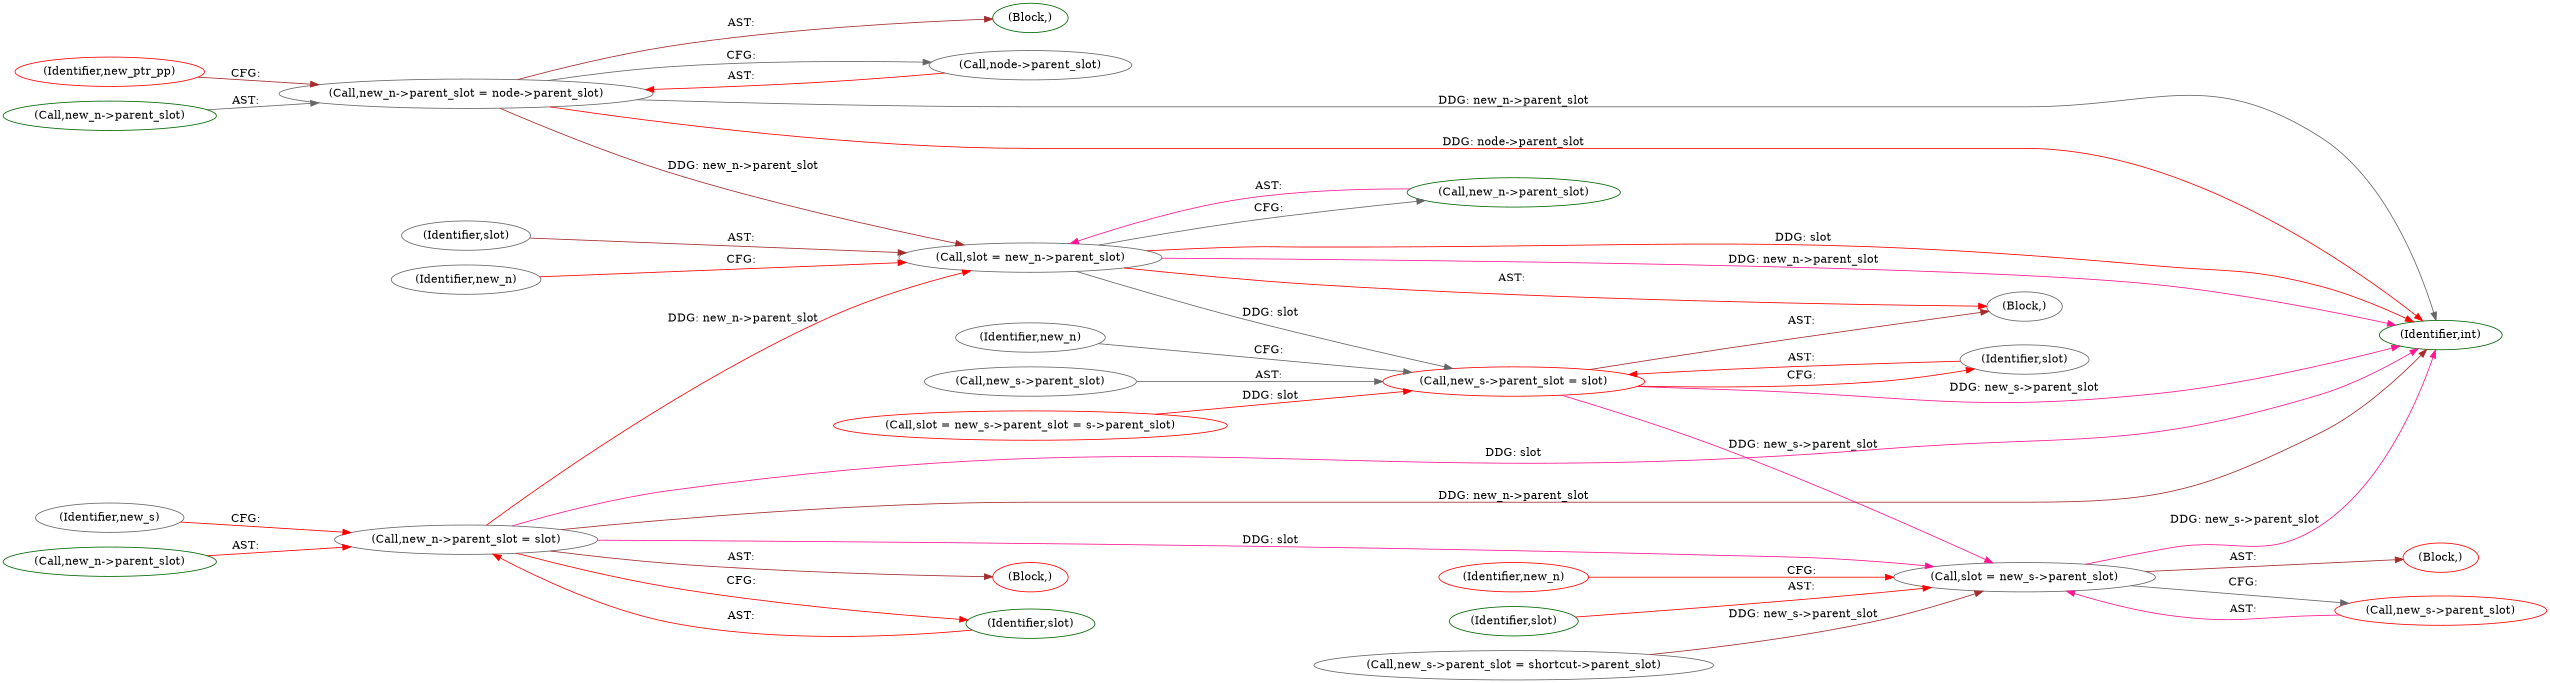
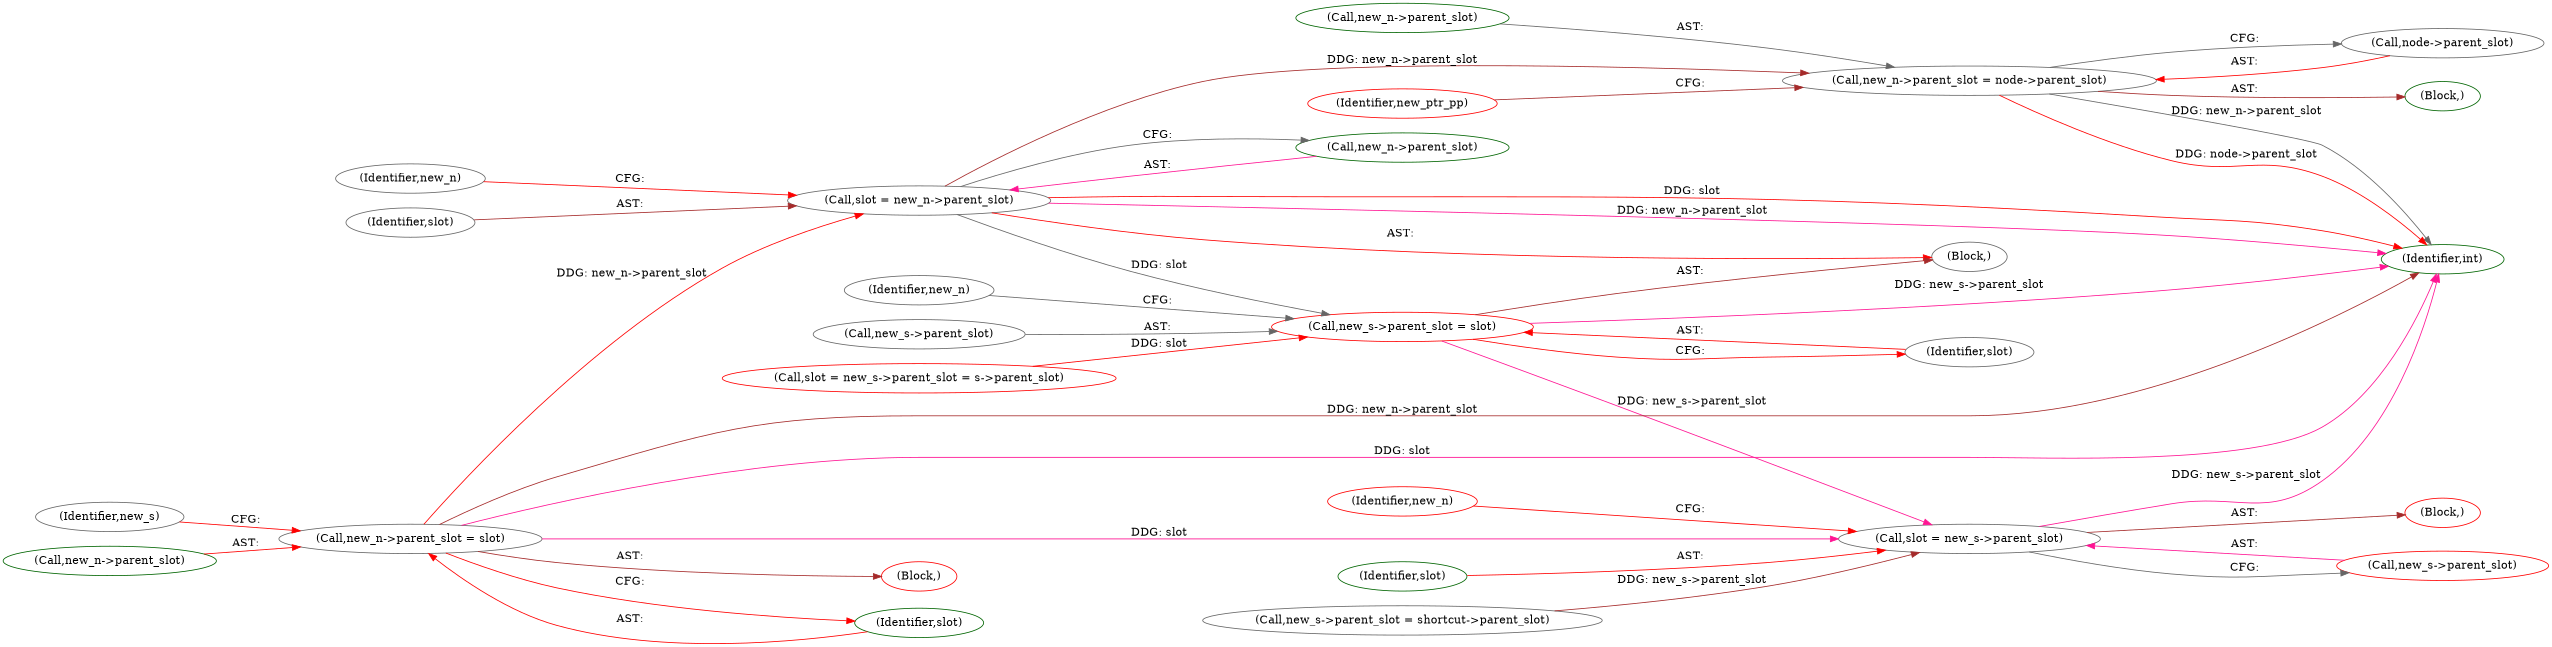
edge "(Call,new_n->parent_slot = node->parent_slot)" -> "(Call,slot = new_n->parent_slot)": reversed
